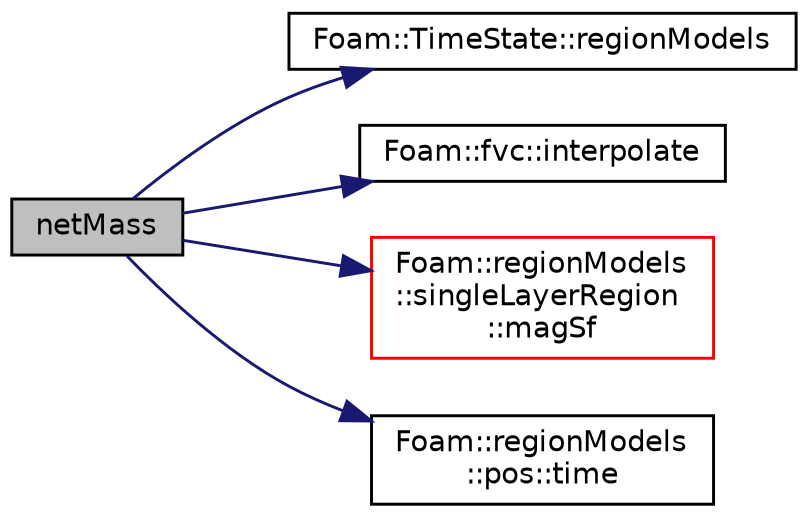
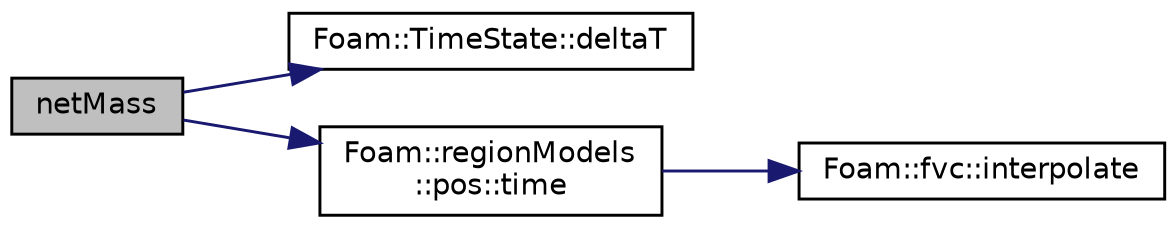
node "Foam::TimeState::regionModels": label "Foam::TimeState::regionModels" -> "Foam::TimeState::deltaT"
edge "netMass" -> "Foam::fvc::interpolate": now "Foam::regionModels ::pos::time" -> "Foam::fvc::interpolate"
node "Foam::regionModels ::singleLayerRegion ::magSf": removed
